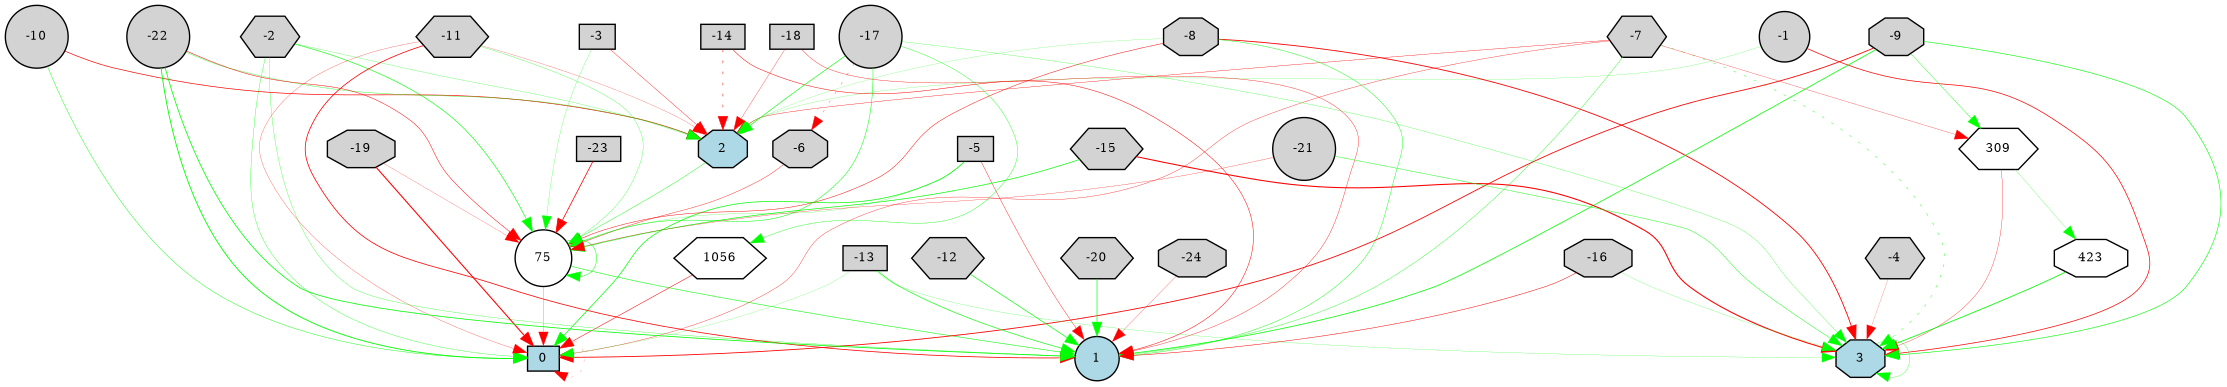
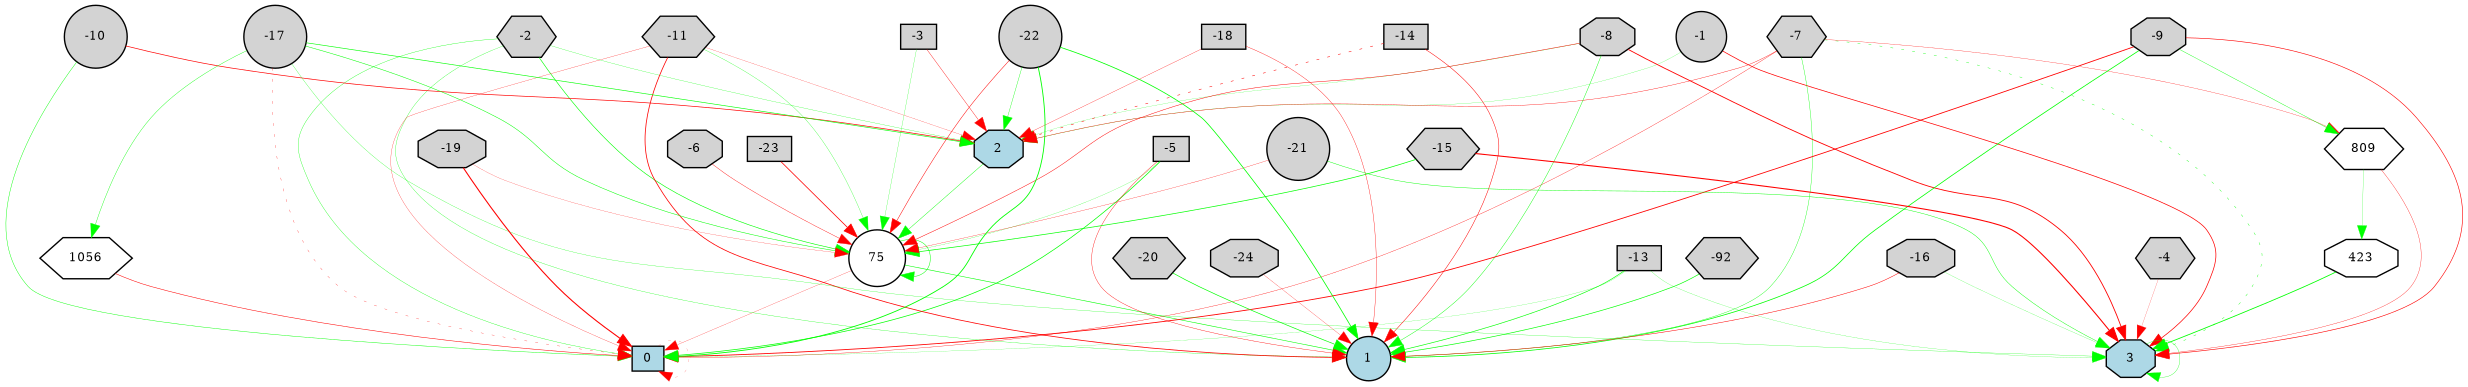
edge "-17" -> "-6": now "-17" -> "0"
node "309": label "309" -> "809"
edge "-9" -> "3": color green -> red
node "-12": label "-12" -> "-92"
